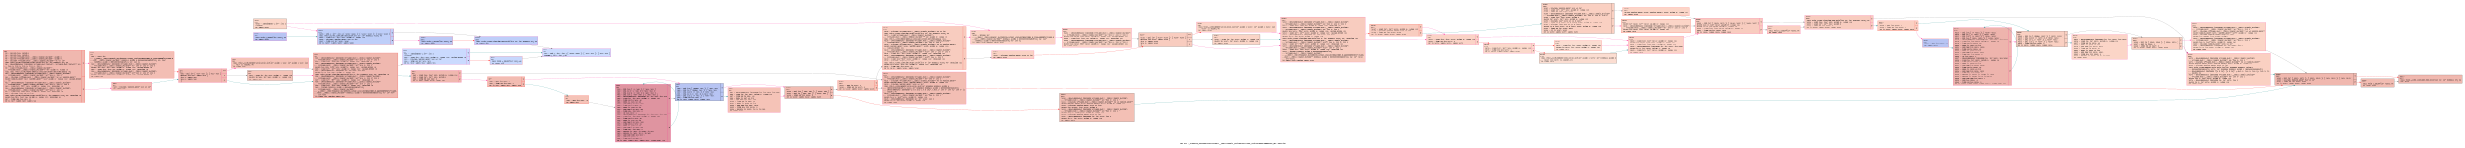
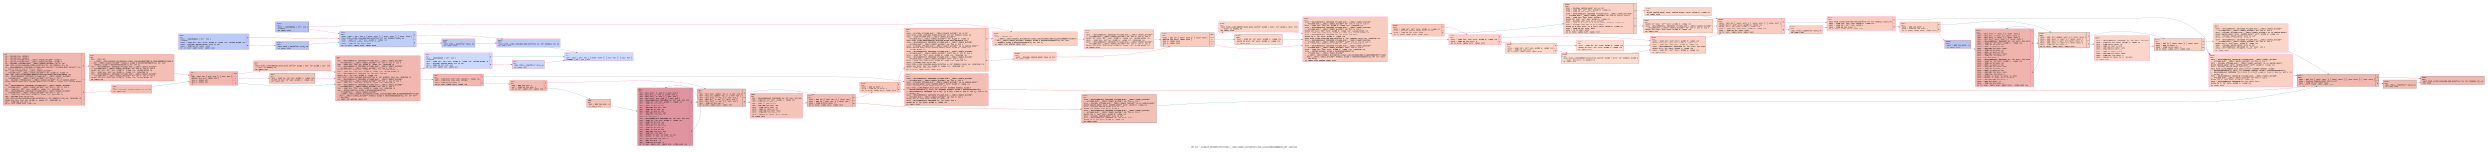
node "%241:": fillcolor #f5a08170 -> #5b7ae570
node "%160:": added
node "%87:": fillcolor #5b7ae570 -> #e1675170
